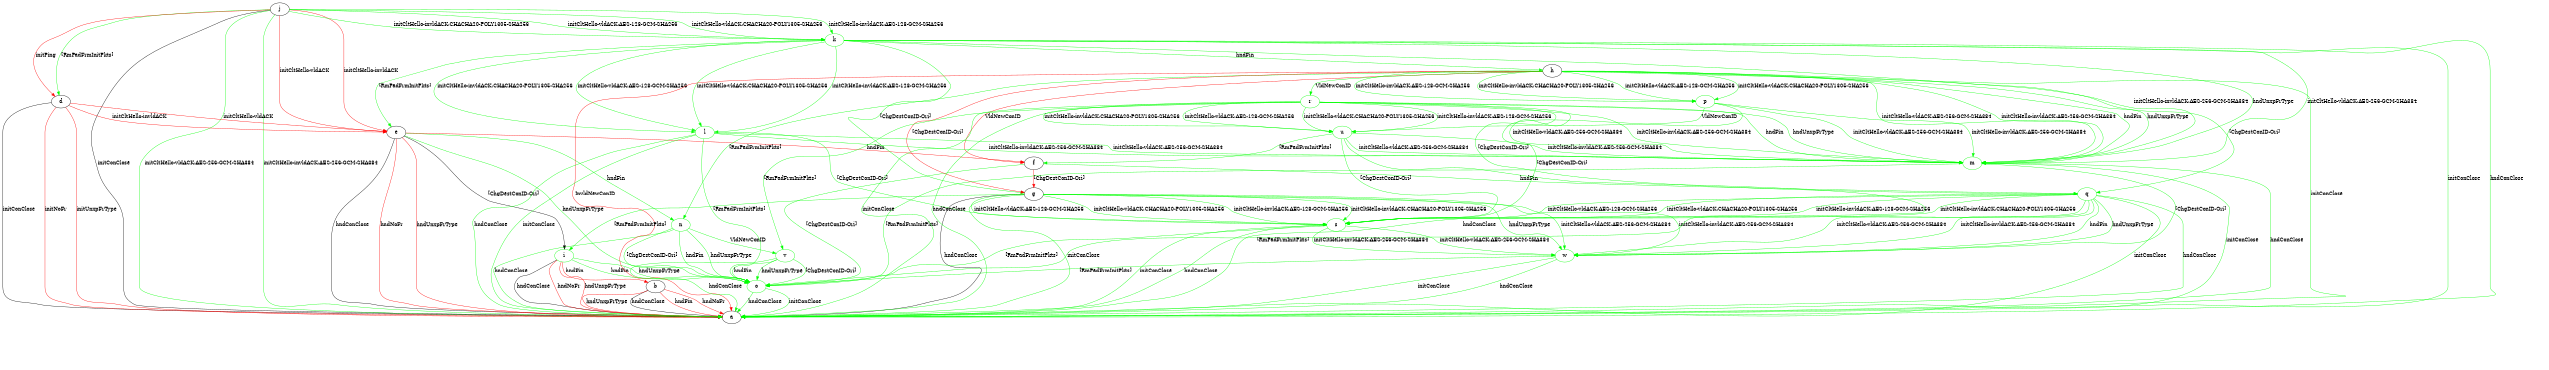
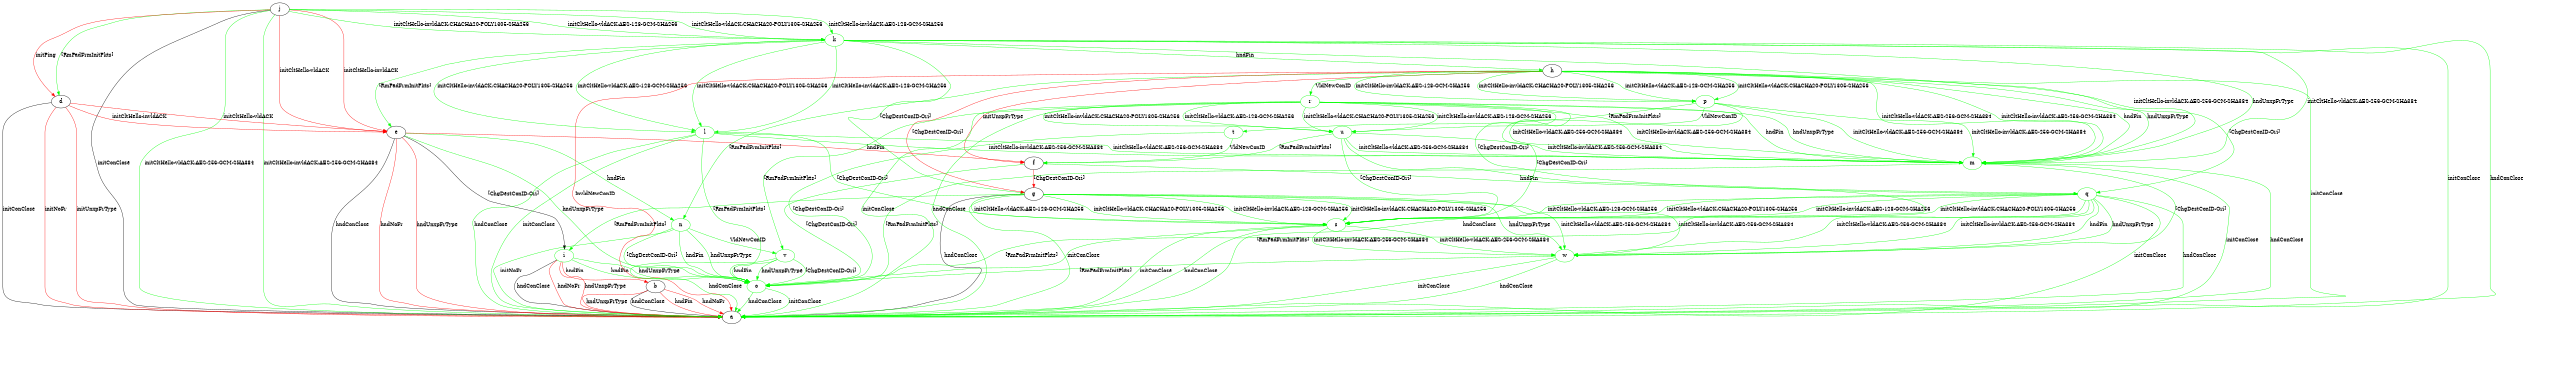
edge "h" -> "f": label "VldNewConID " -> "initUnxpFrType "
node "t": added
edge "n" -> "a": label "hndConClose " -> "initNoFr "
